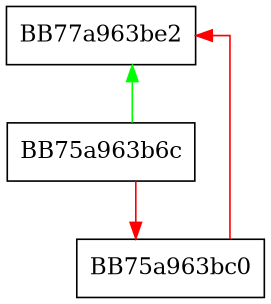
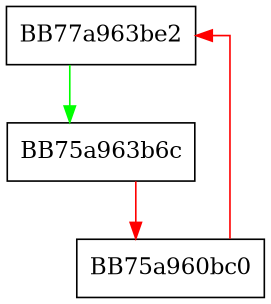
edge "BB75a963b6c" -> "BB77a963be2": reversed
node "BB75a963bc0": label "BB75a963bc0" -> "BB75a960bc0"
